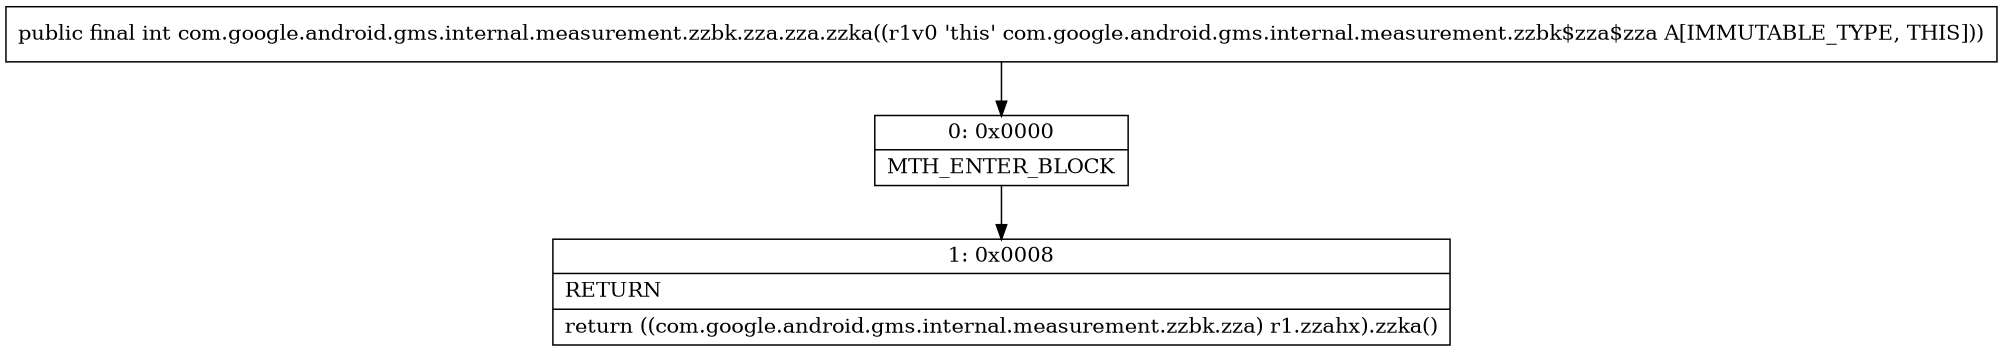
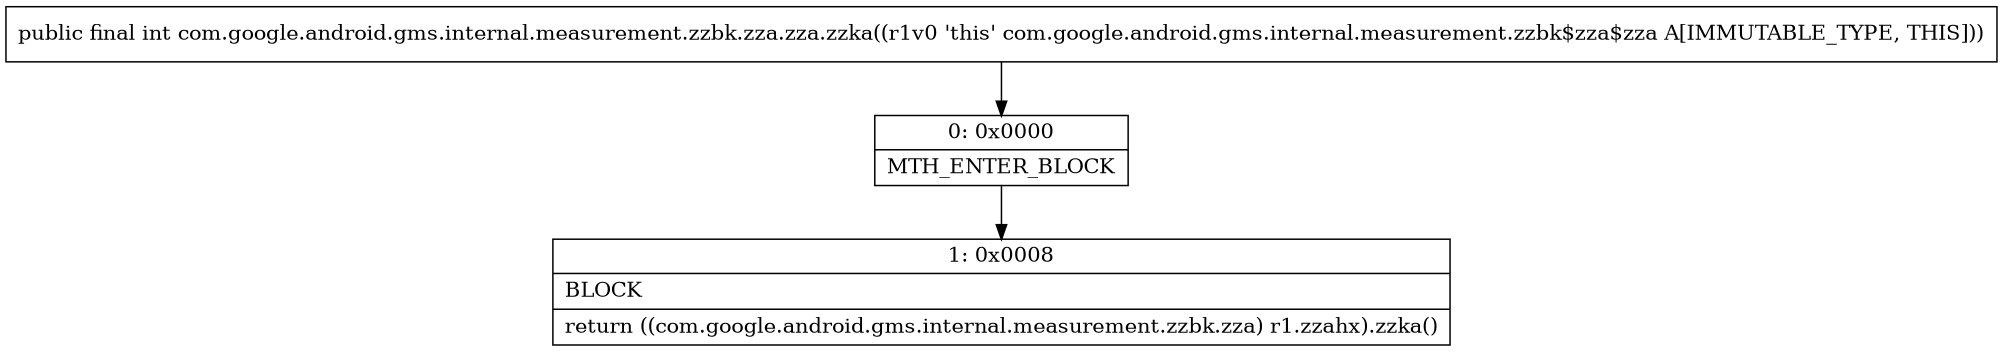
node "1: 0x0008": text "RETURN" -> "BLOCK"
